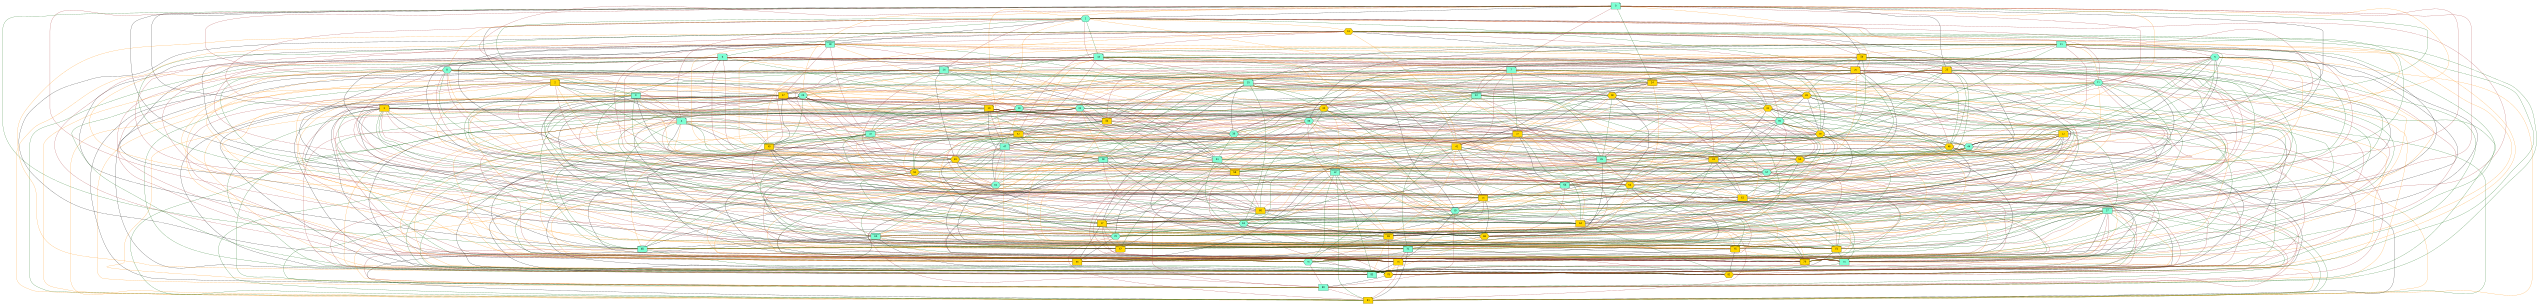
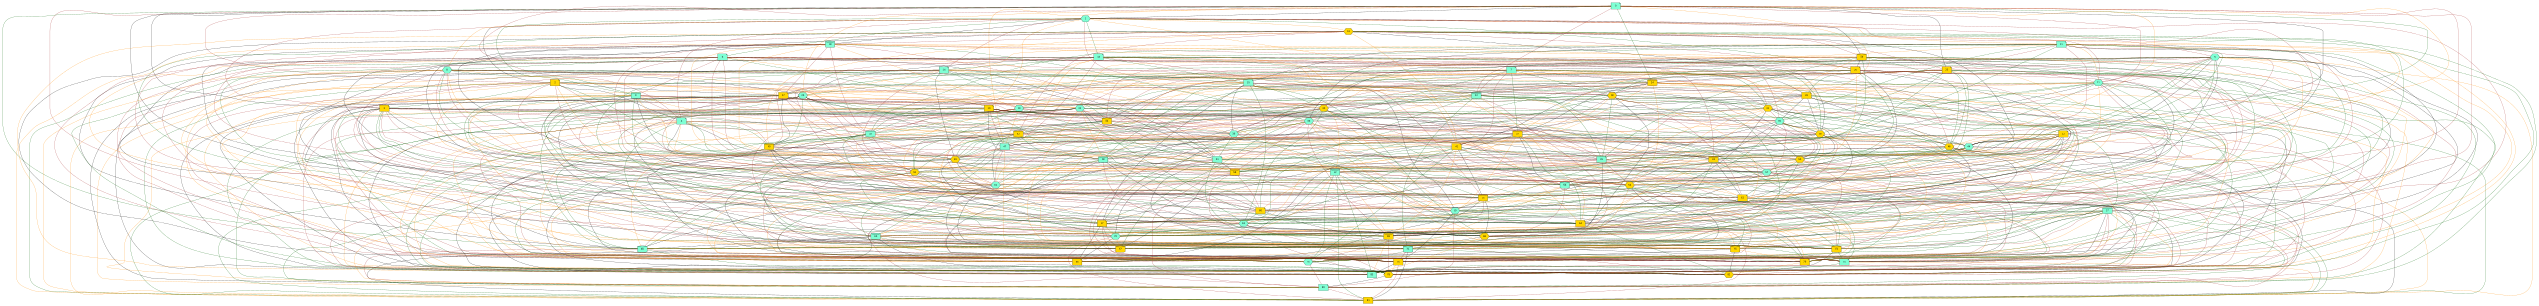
node "26": shape hexagon -> note
node "79": shape cylinder -> note
